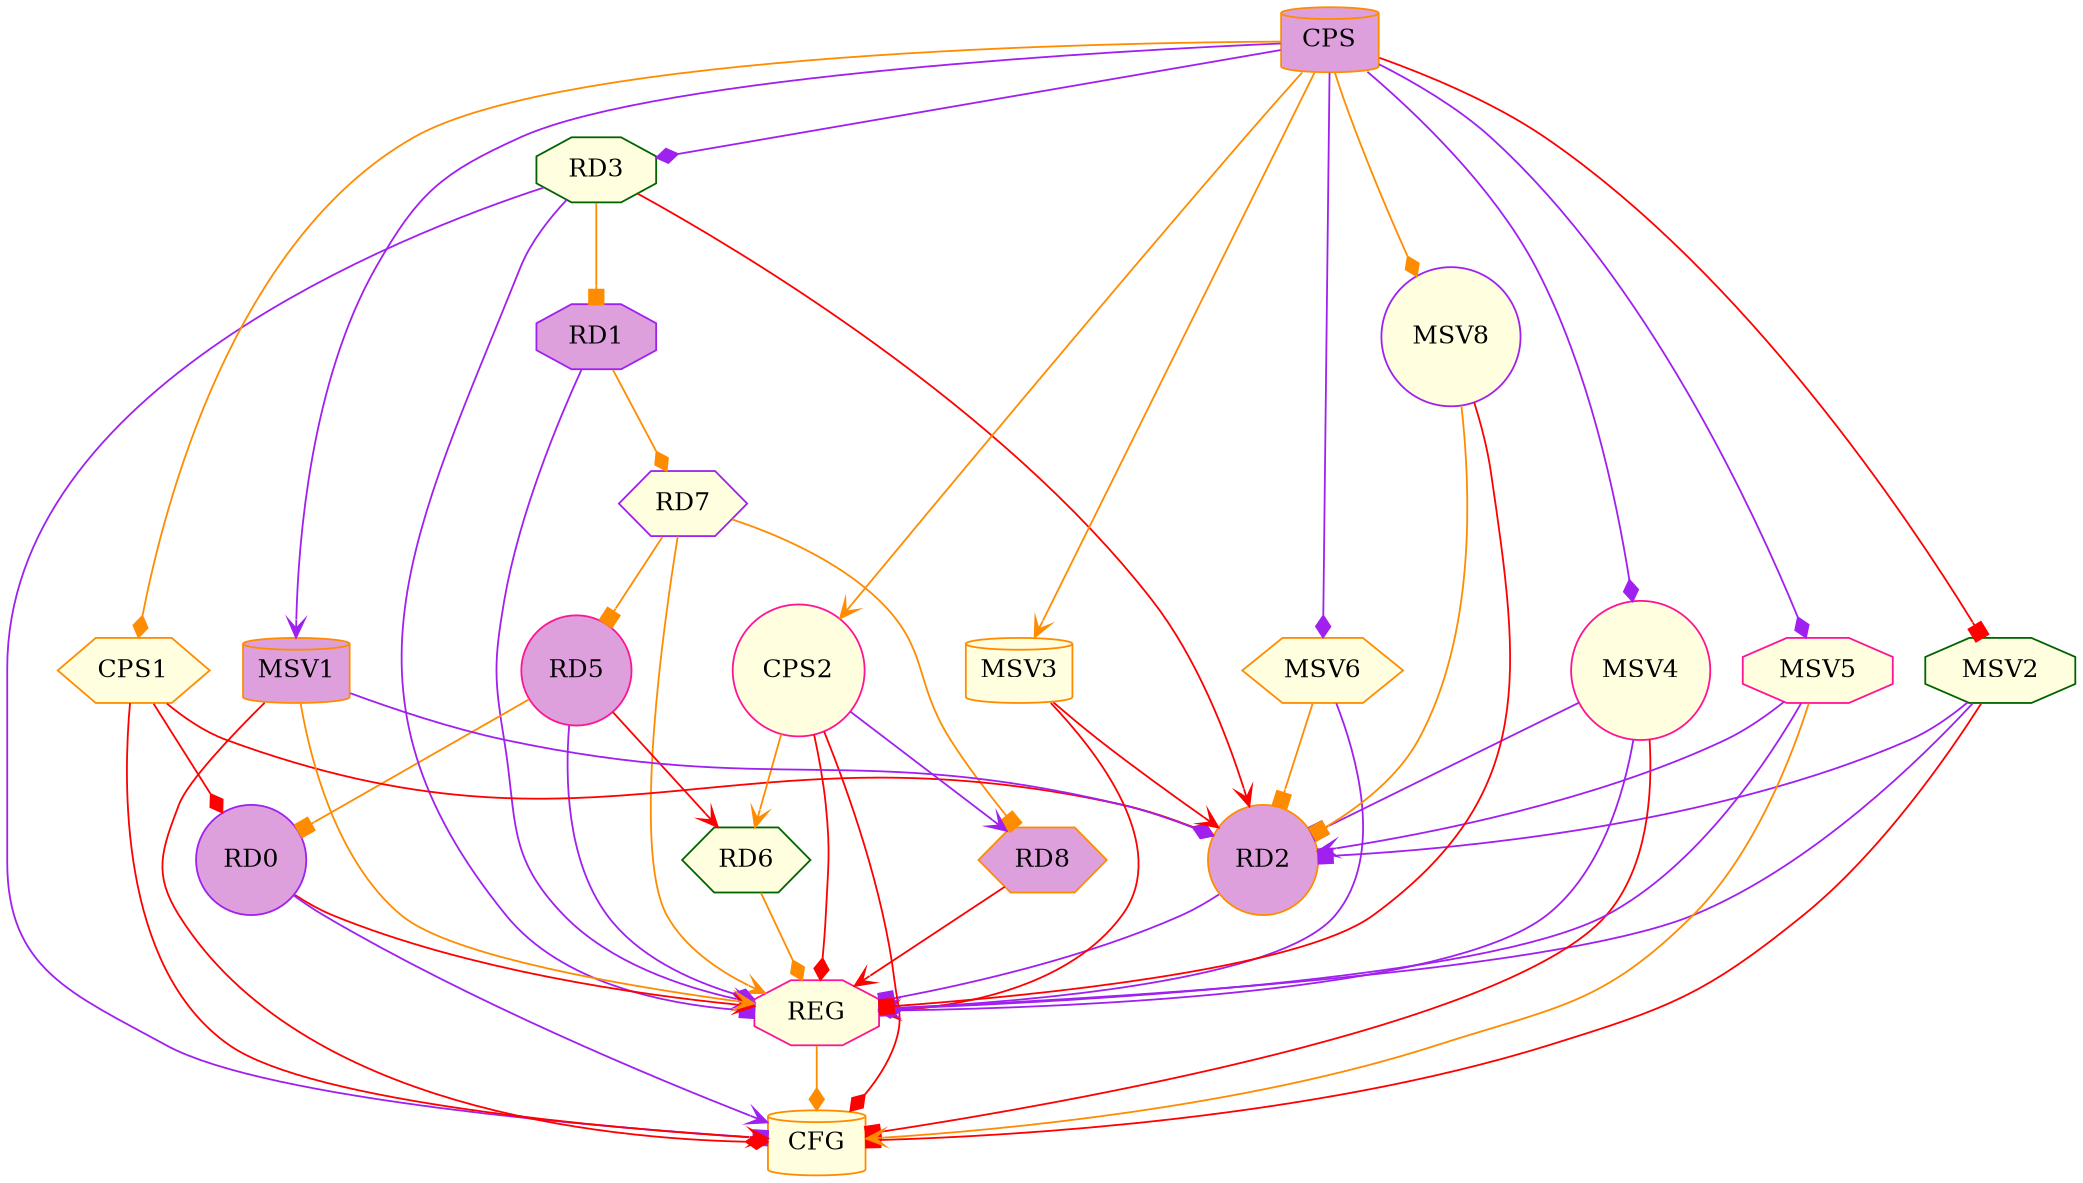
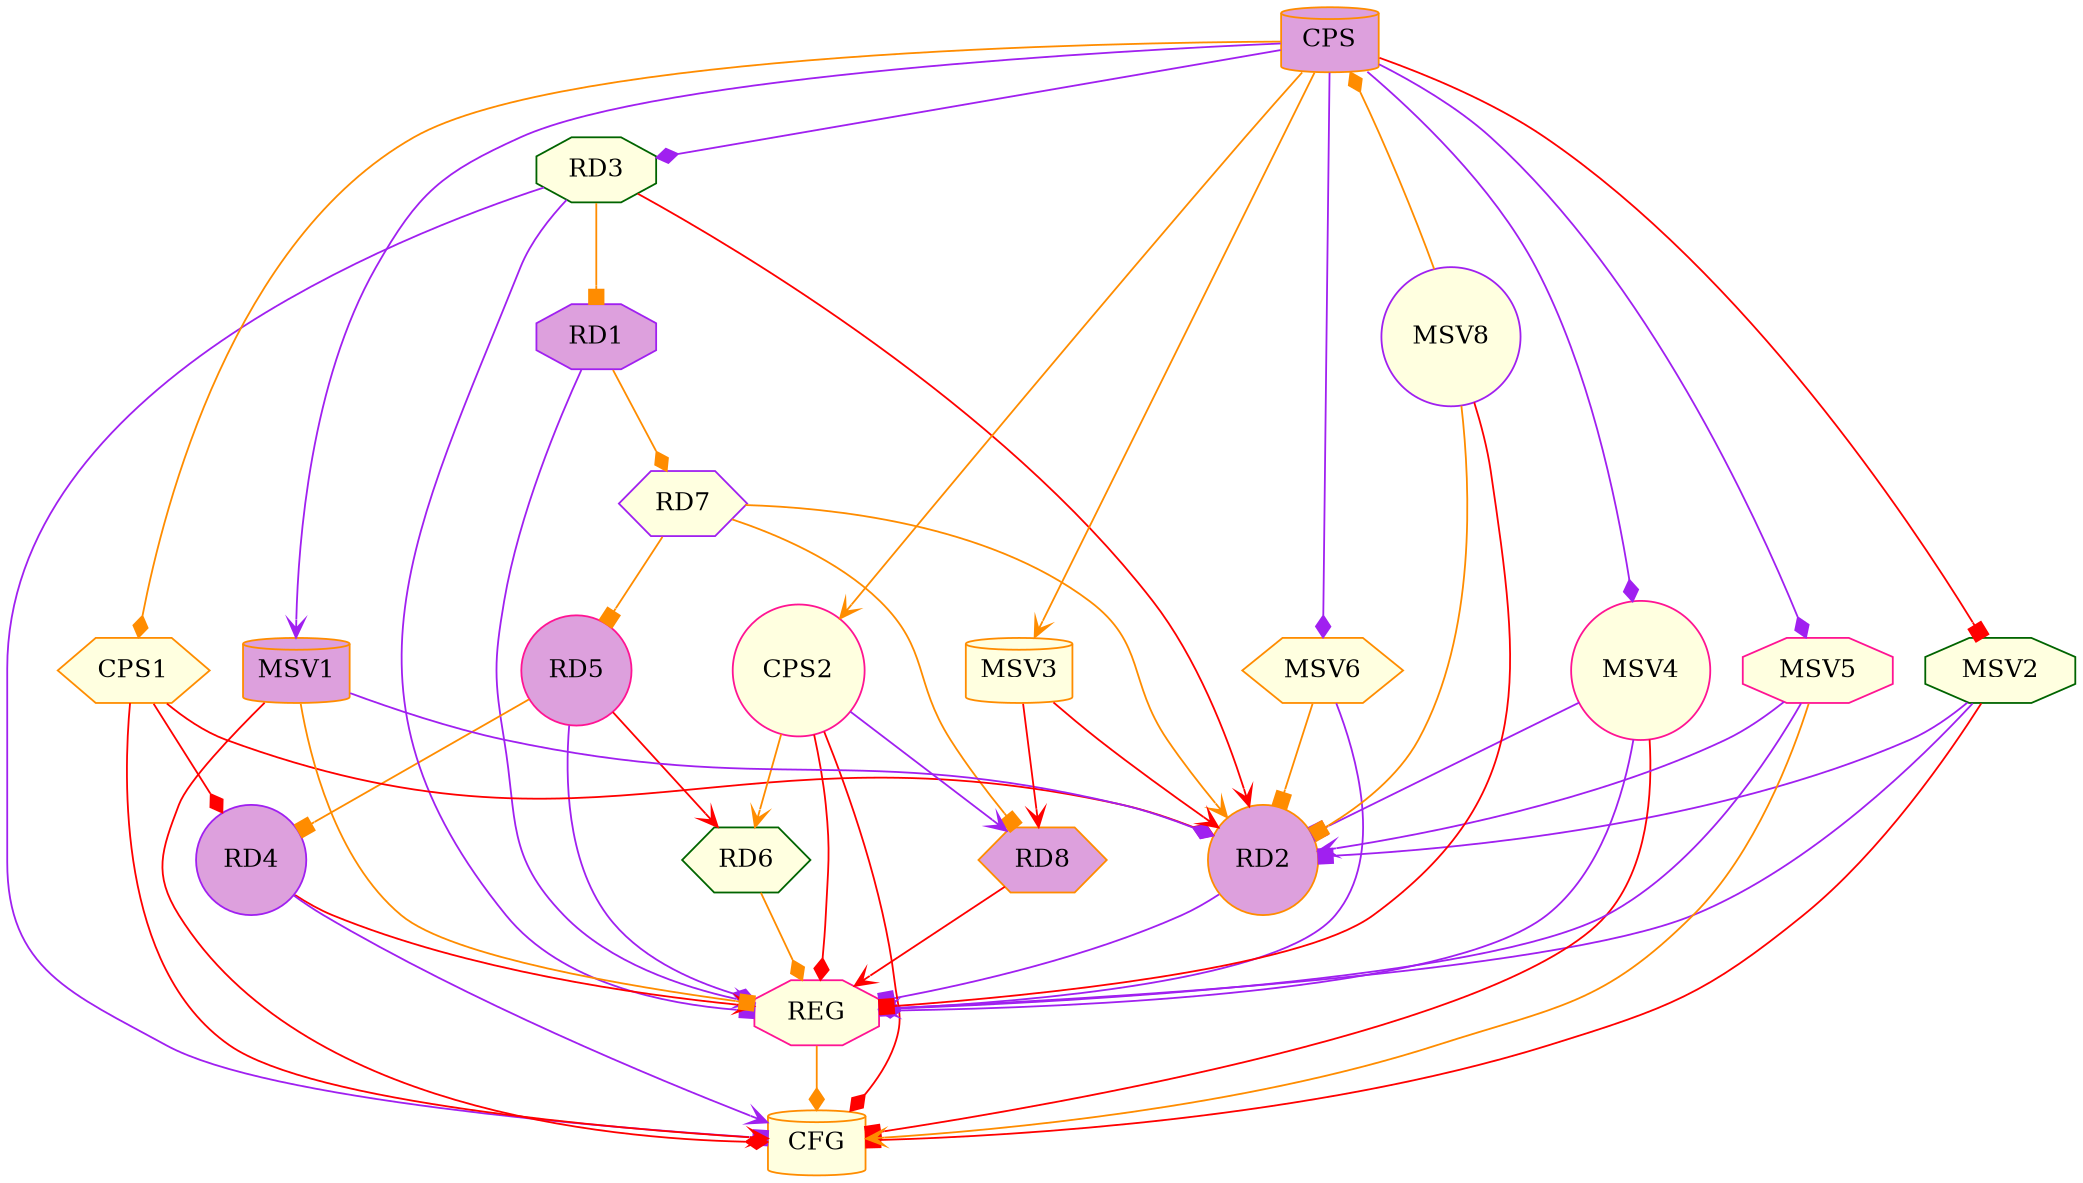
edge "CPS" -> "MSV8": reversed
edge "RD7" -> "REG": now "RD7" -> "RD2"
node "RD0": label "RD0" -> "RD4"
edge "MSV3" -> "REG": now "MSV3" -> "RD8"
edge "MSV1" -> "REG": arrowhead vee -> box
